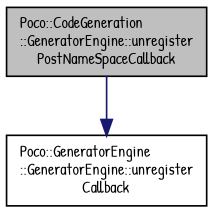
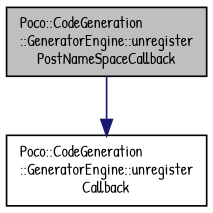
node "Poco::GeneratorEngine ::GeneratorEngine::unregister Callback": label "Poco::GeneratorEngine ::GeneratorEngine::unregister Callback" -> "Poco::CodeGeneration ::GeneratorEngine::unregister Callback"
